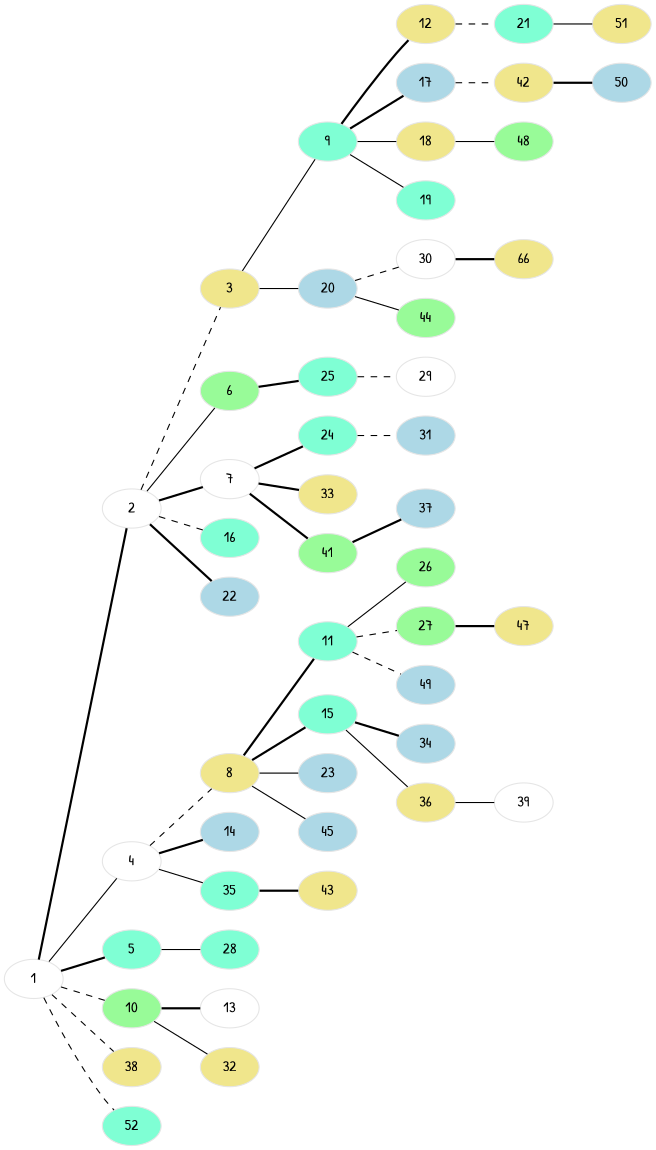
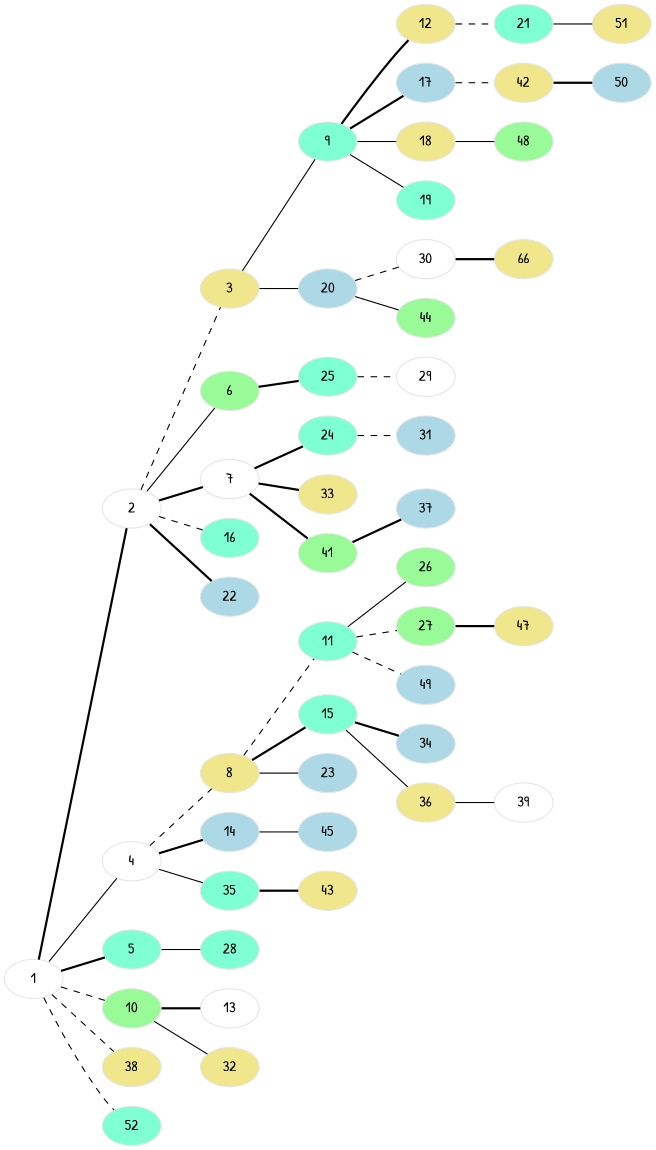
edge "11" -- "8": style bold -> dashed
edge "8" -- "45": now "14" -- "45"
